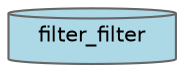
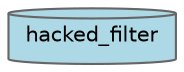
node "filter_filter": label "filter_filter" -> "hacked_filter"
